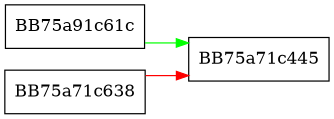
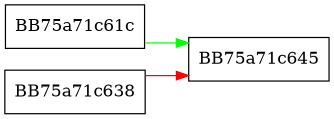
node "BB75a91c61c": label "BB75a91c61c" -> "BB75a71c61c"
node "BB75a71c445": label "BB75a71c445" -> "BB75a71c645"
